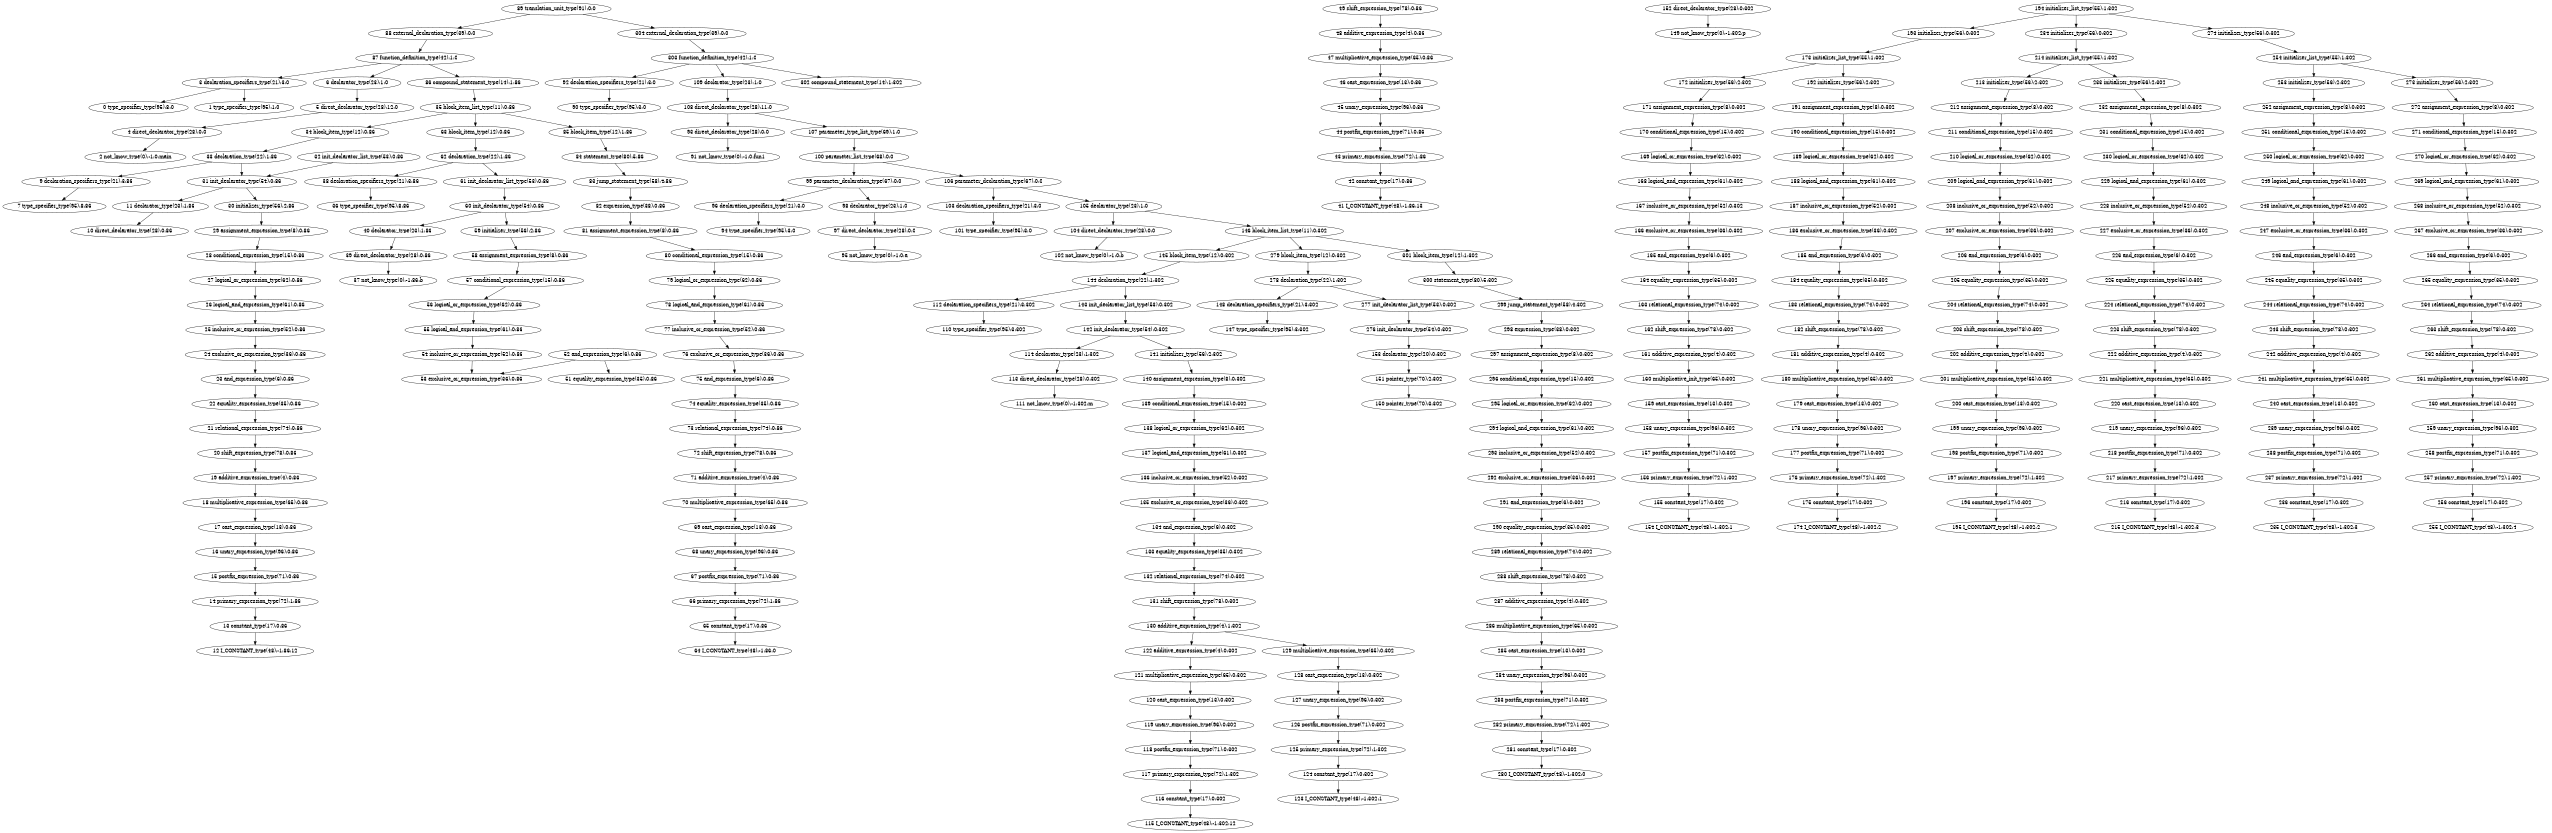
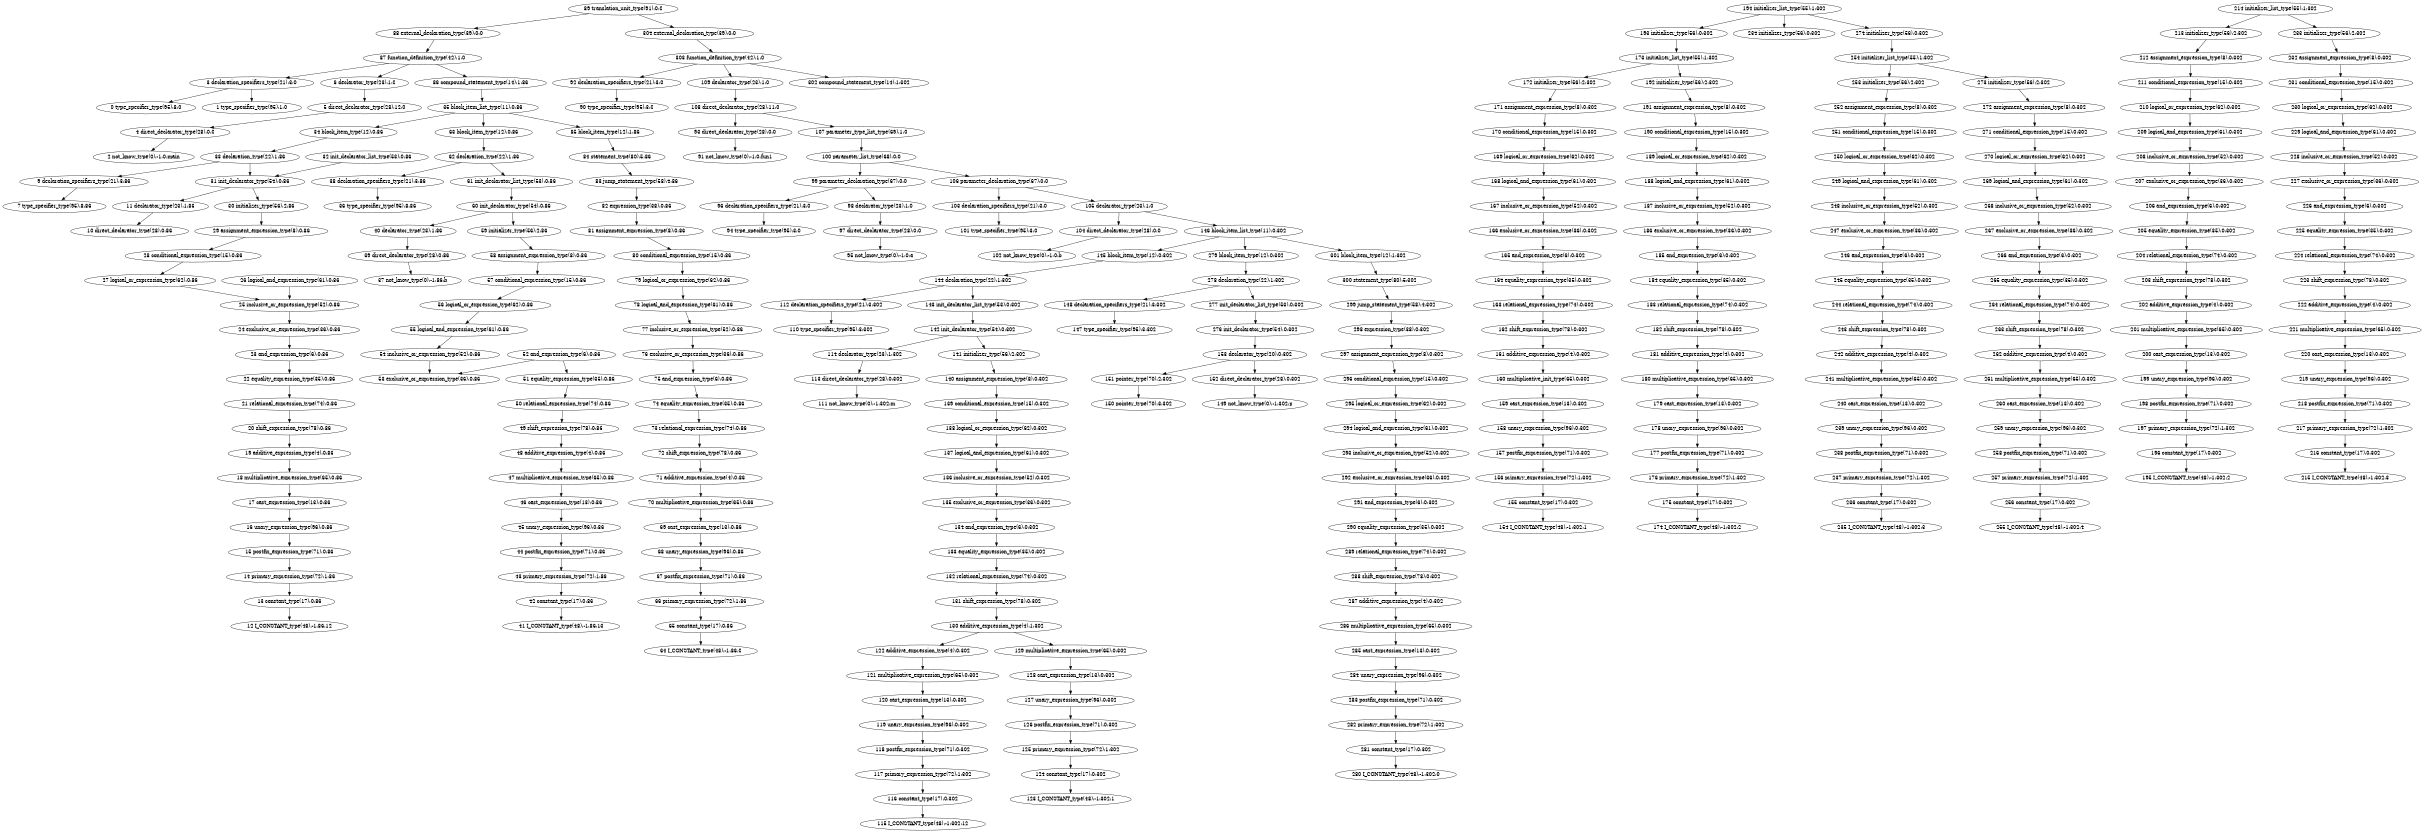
edge "234 initializer_type(56):0:302" -> "214 initializer_list_type(55):1:302": removed
edge "27 logical_or_expression_type(62):0:86" -> "26 logical_and_expression_type(61):0:86": now "27 logical_or_expression_type(62):0:86" -> "25 inclusive_or_expression_type(52):0:86"
edge "153 declarator_type(20):0:302" -> "152 direct_declarator_type(28):0:302": added
node "50 relational_expression_type(74):0:86": added
